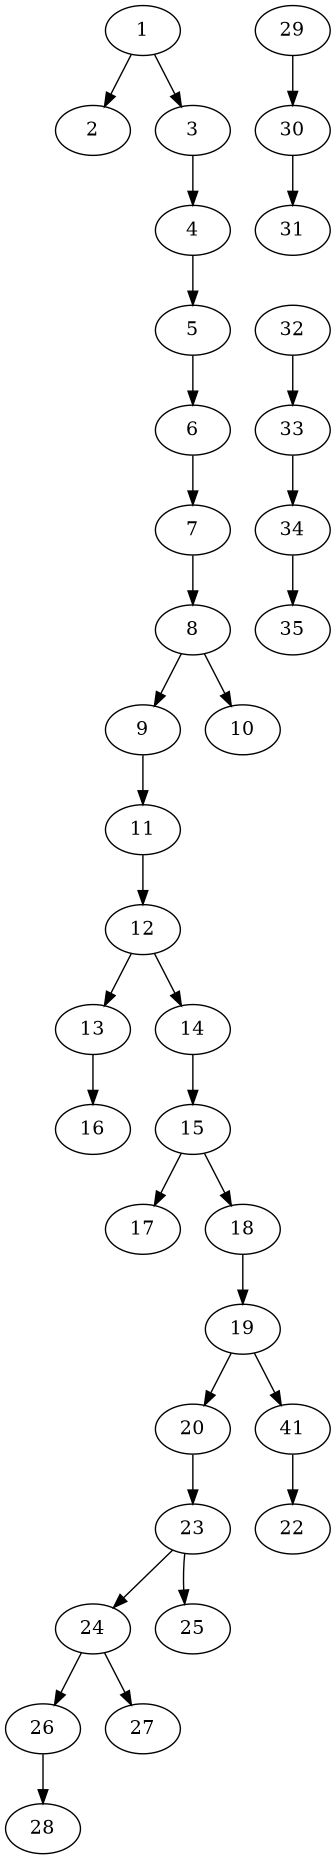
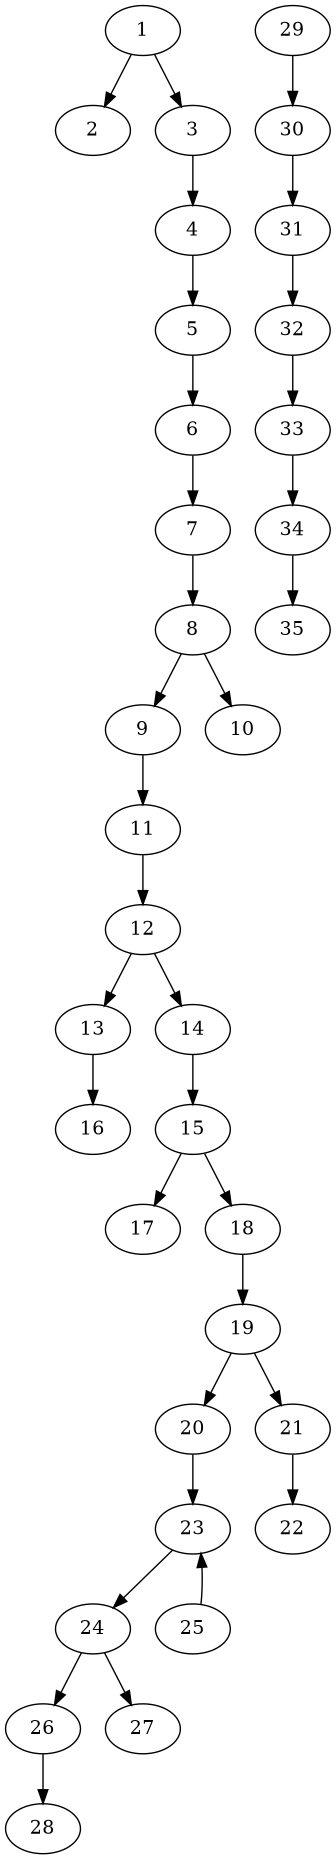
edge "31" -> "32": added
node "41": label "41" -> "21"
edge "23" -> "25": reversed
